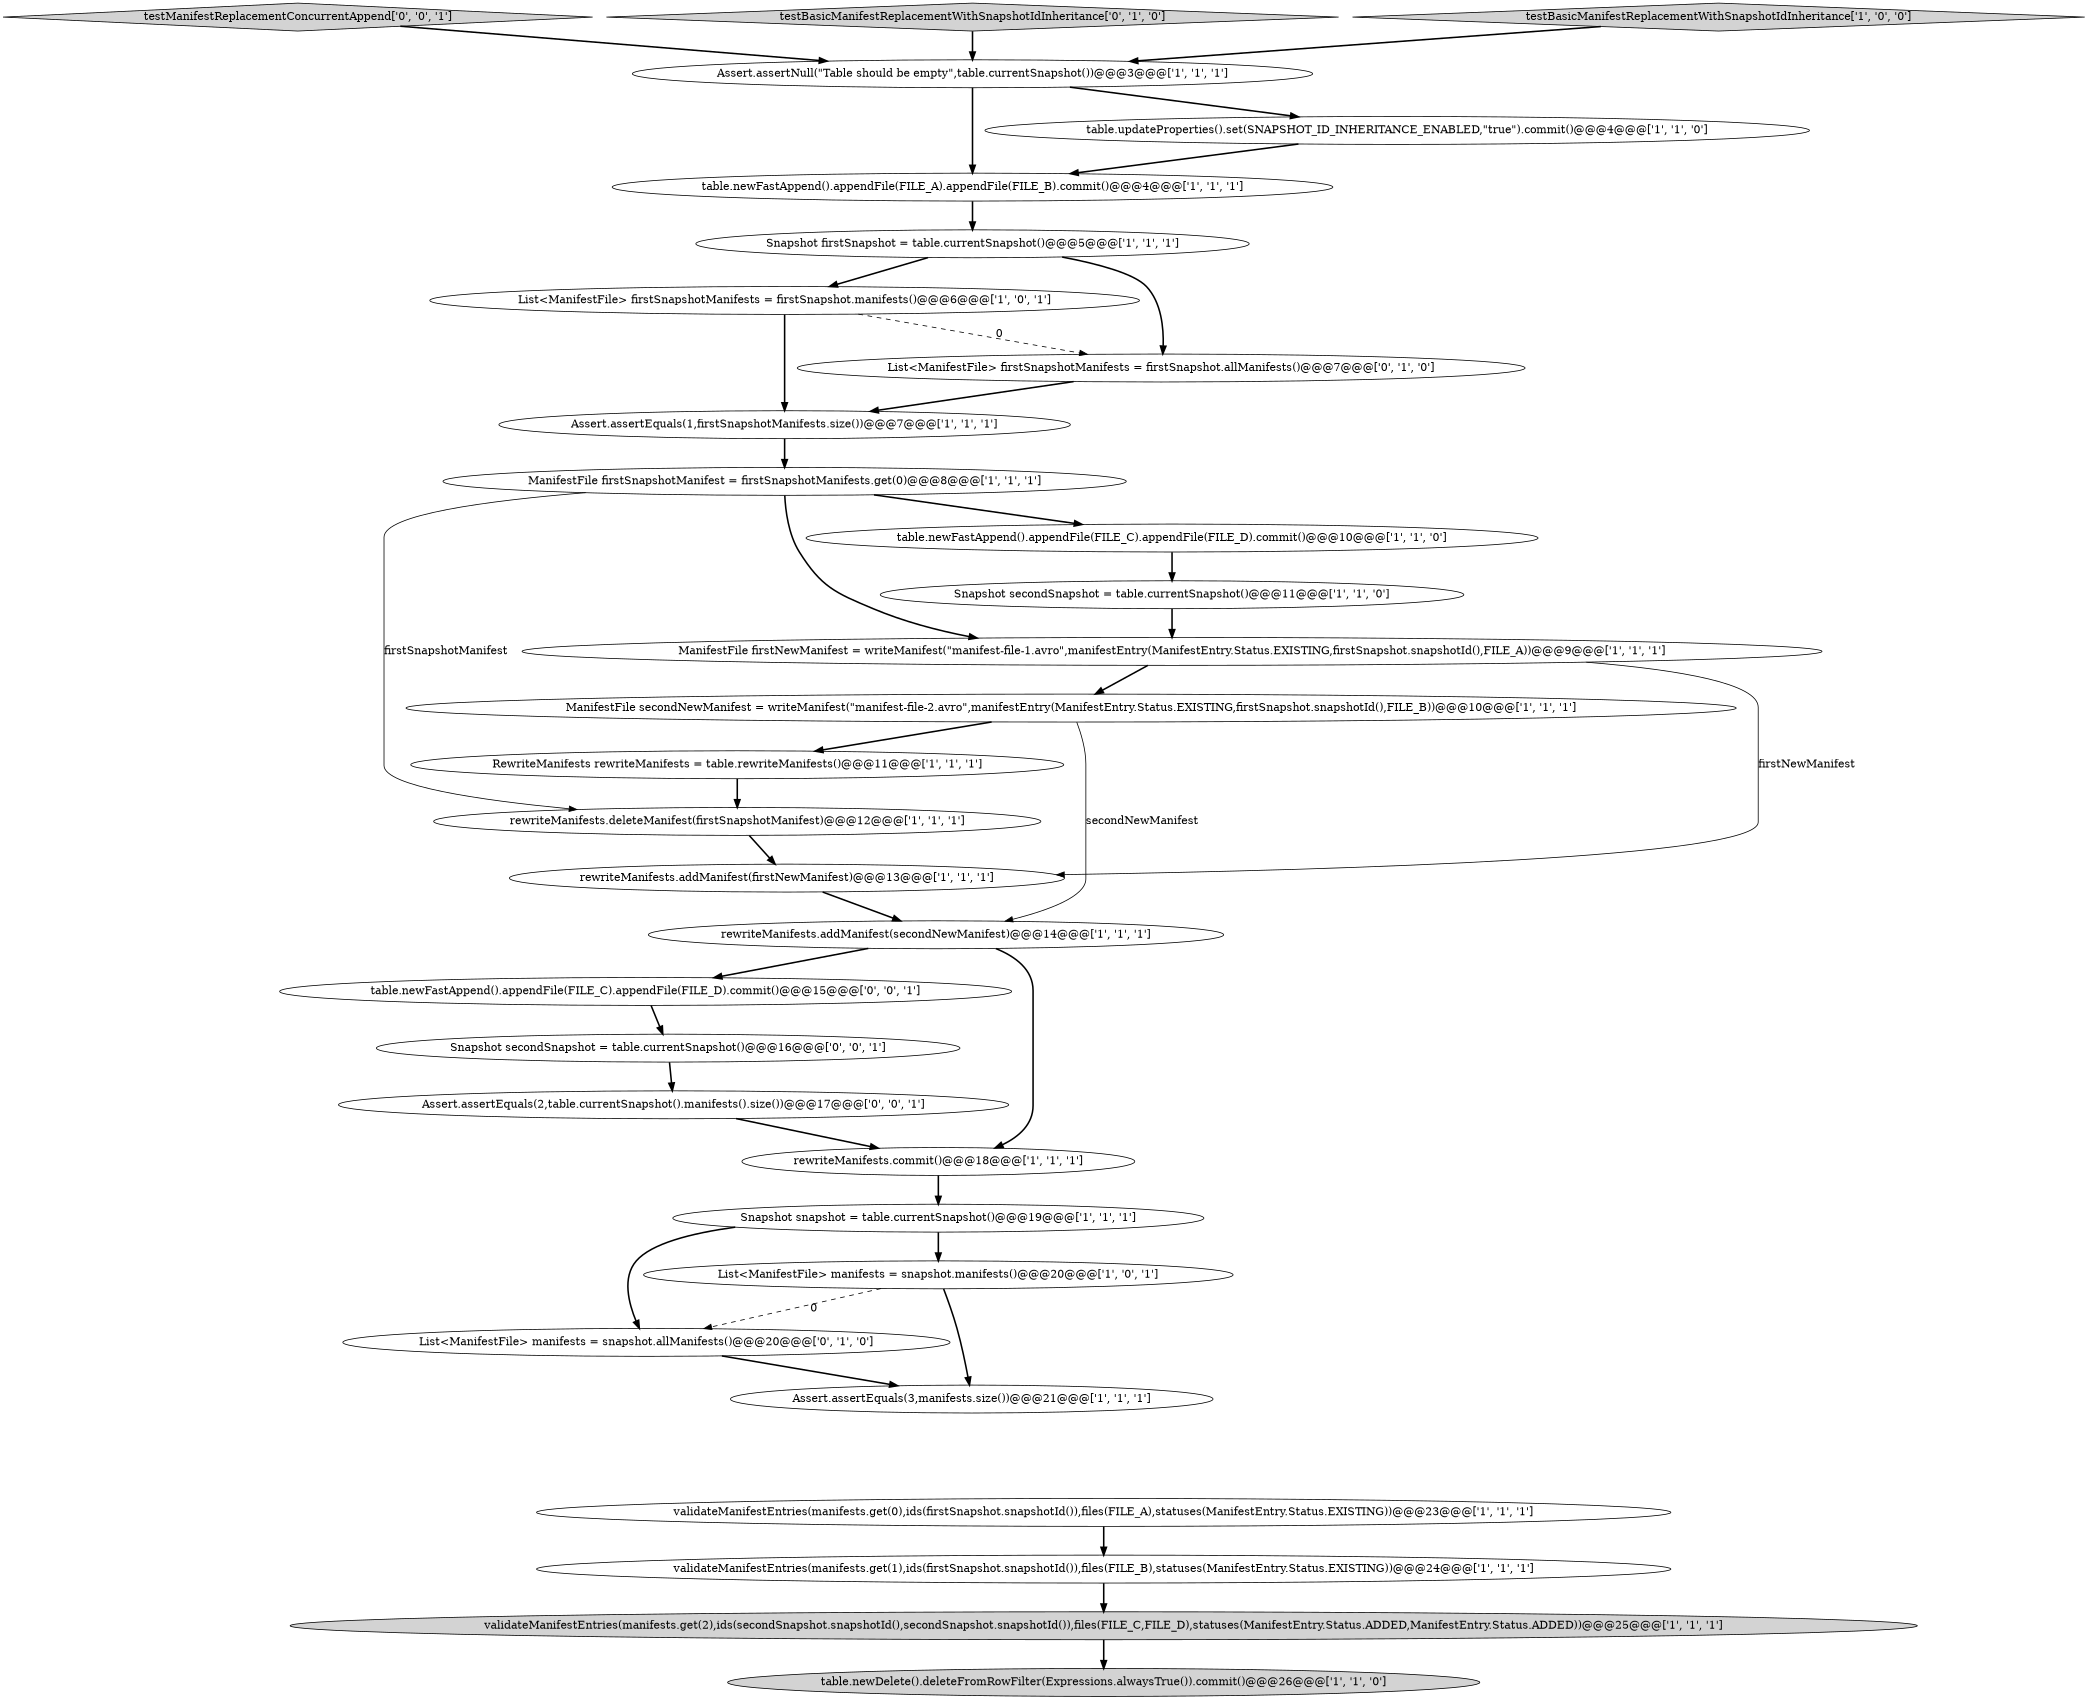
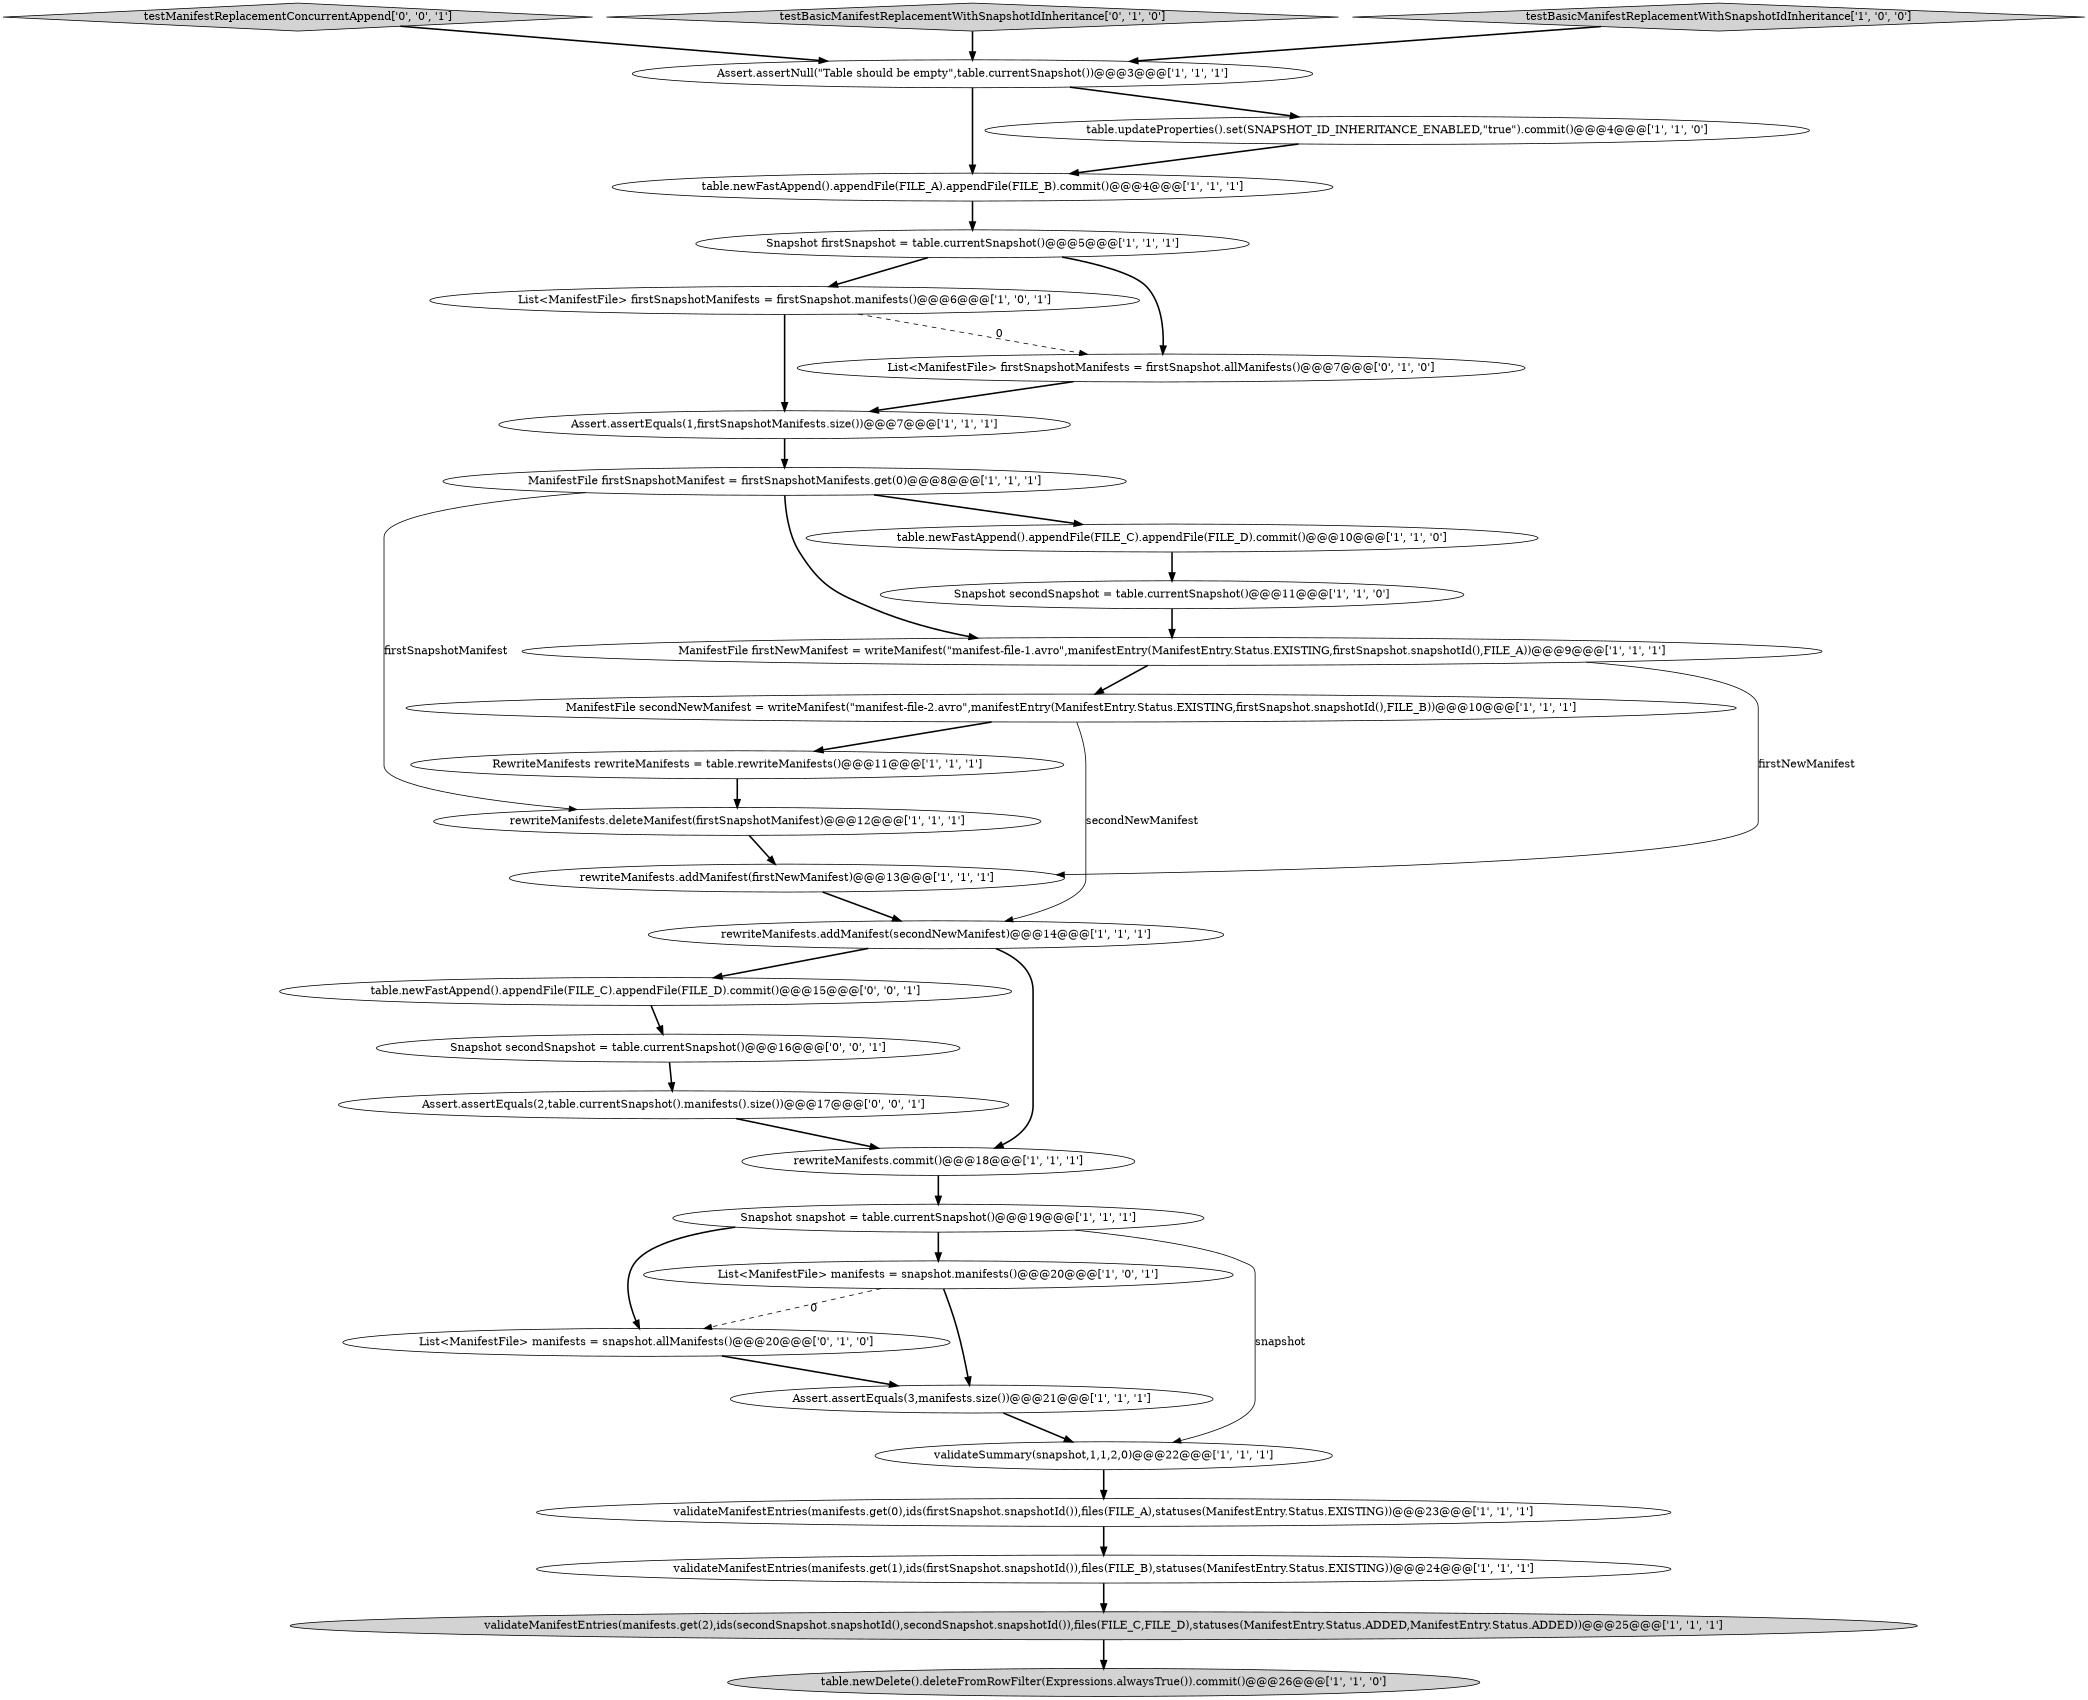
node "validateSummary(snapshot,1,1,2,0)@@@22@@@['1', '1', '1']": added
